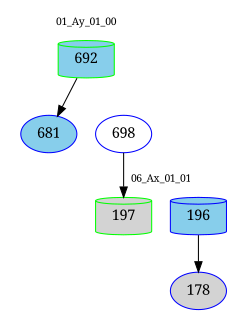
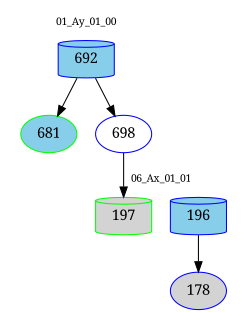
node "692": color green -> blue
edge "692" -> "698": added
node "681": color blue -> green
